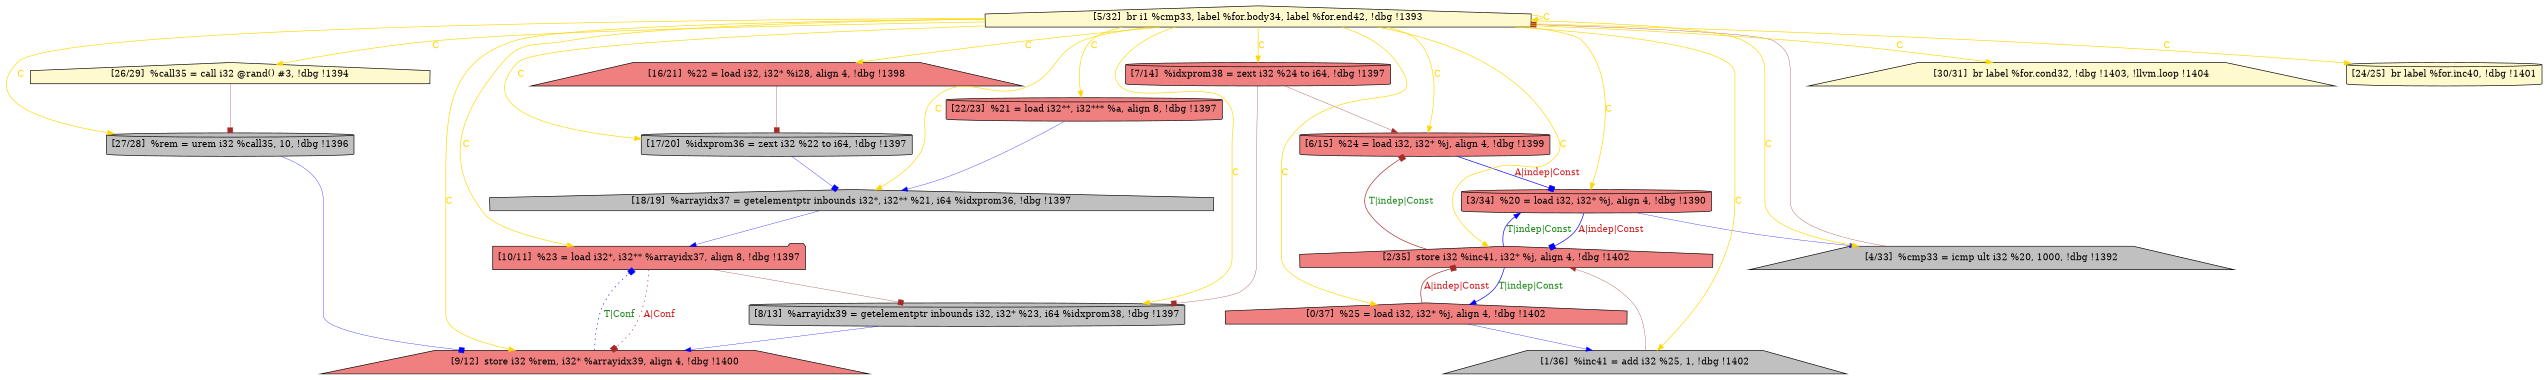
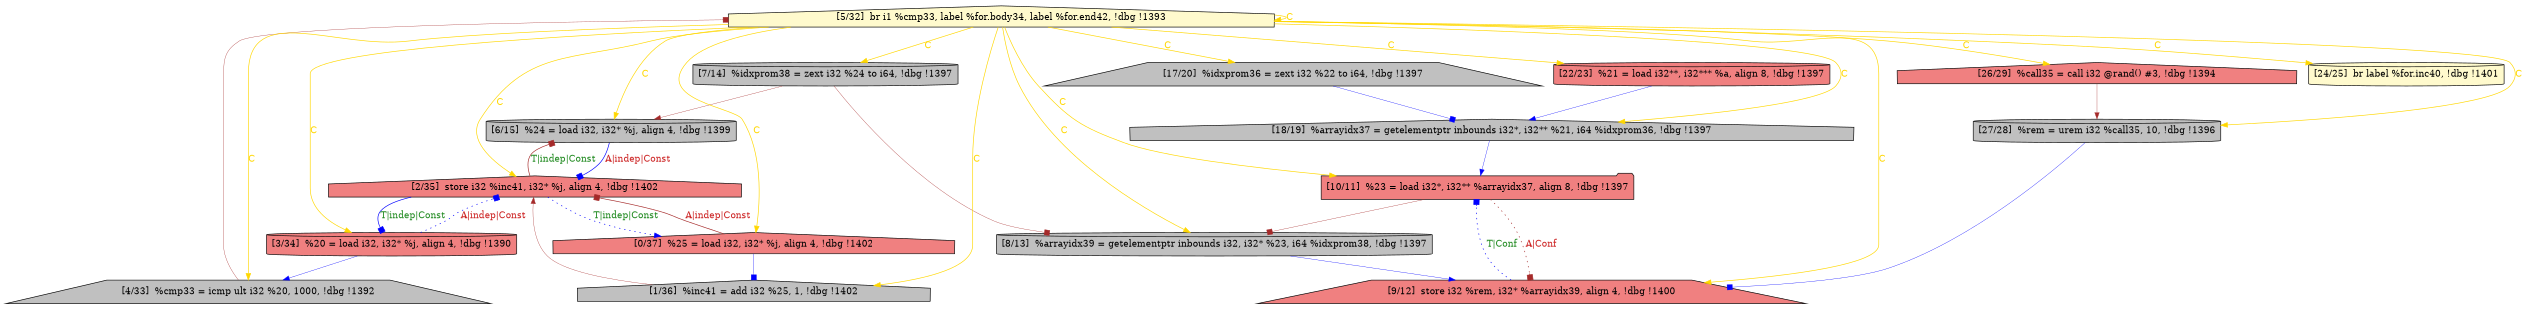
node "[26/29]  %call35 = call i32 @rand() #3, !dbg !1394": fillcolor lemonchiffon -> lightcoral
node "[16/21]  %22 = load i32, i32* %i28, align 4, !dbg !1398": removed
node "[7/14]  %idxprom38 = zext i32 %24 to i64, !dbg !1397": fillcolor lightcoral -> grey
node "[30/31]  br label %for.cond32, !dbg !1403, !llvm.loop !1404": removed
edge "[26/29]  %call35 = call i32 @rand() #3, !dbg !1394" -> "[27/28]  %rem = urem i32 %call35, 10, !dbg !1396": arrowhead box -> normal
node "[17/20]  %idxprom36 = zext i32 %22 to i64, !dbg !1397": shape cylinder -> trapezium
node "[6/15]  %24 = load i32, i32* %j, align 4, !dbg !1399": fillcolor lightcoral -> grey
edge "[6/15]  %24 = load i32, i32* %j, align 4, !dbg !1399" -> "[3/34]  %20 = load i32, i32* %j, align 4, !dbg !1390": now "[6/15]  %24 = load i32, i32* %j, align 4, !dbg !1399" -> "[2/35]  store i32 %inc41, i32* %j, align 4, !dbg !1402"
edge "[2/35]  store i32 %inc41, i32* %j, align 4, !dbg !1402" -> "[3/34]  %20 = load i32, i32* %j, align 4, !dbg !1390": arrowhead normal -> box
edge "[3/34]  %20 = load i32, i32* %j, align 4, !dbg !1390" -> "[2/35]  store i32 %inc41, i32* %j, align 4, !dbg !1402": style solid -> dotted
edge "[2/35]  store i32 %inc41, i32* %j, align 4, !dbg !1402" -> "[0/37]  %25 = load i32, i32* %j, align 4, !dbg !1402": style solid -> dotted
edge "[0/37]  %25 = load i32, i32* %j, align 4, !dbg !1402" -> "[1/36]  %inc41 = add i32 %25, 1, !dbg !1402": arrowhead normal -> box
node "[1/36]  %inc41 = add i32 %25, 1, !dbg !1402": shape trapezium -> house
